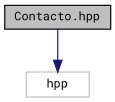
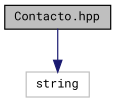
node "hpp": label "hpp" -> "string"
